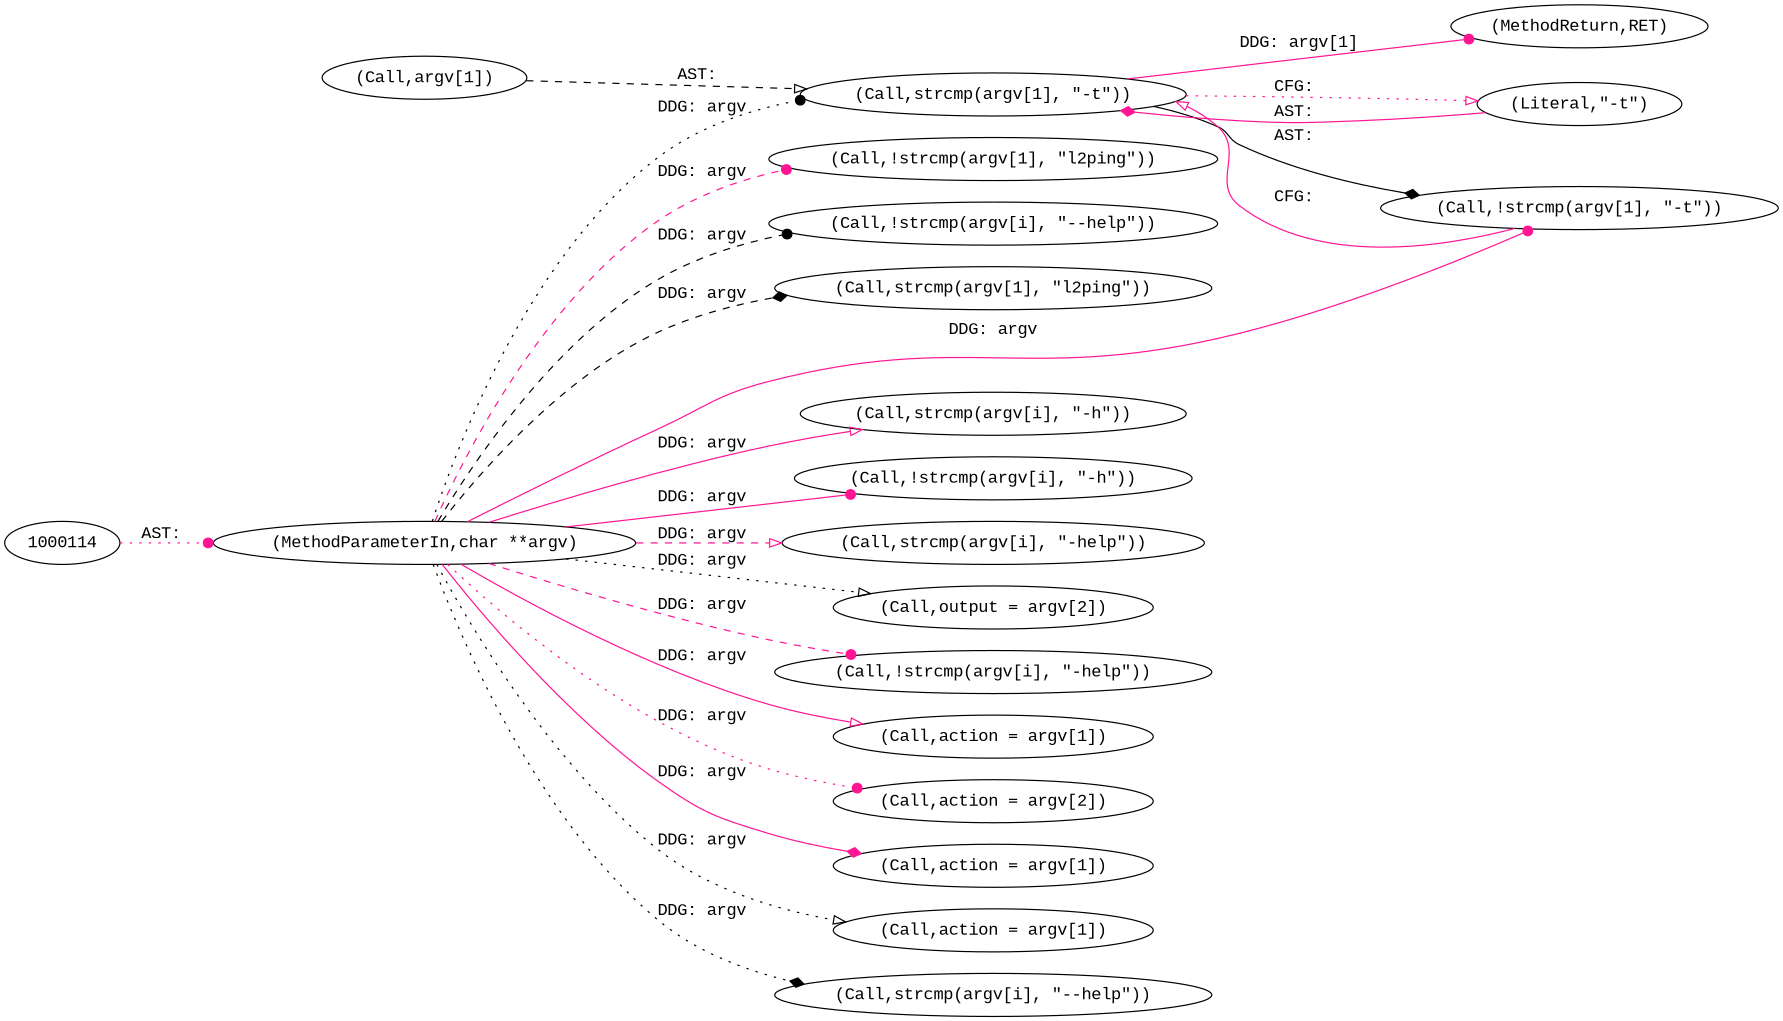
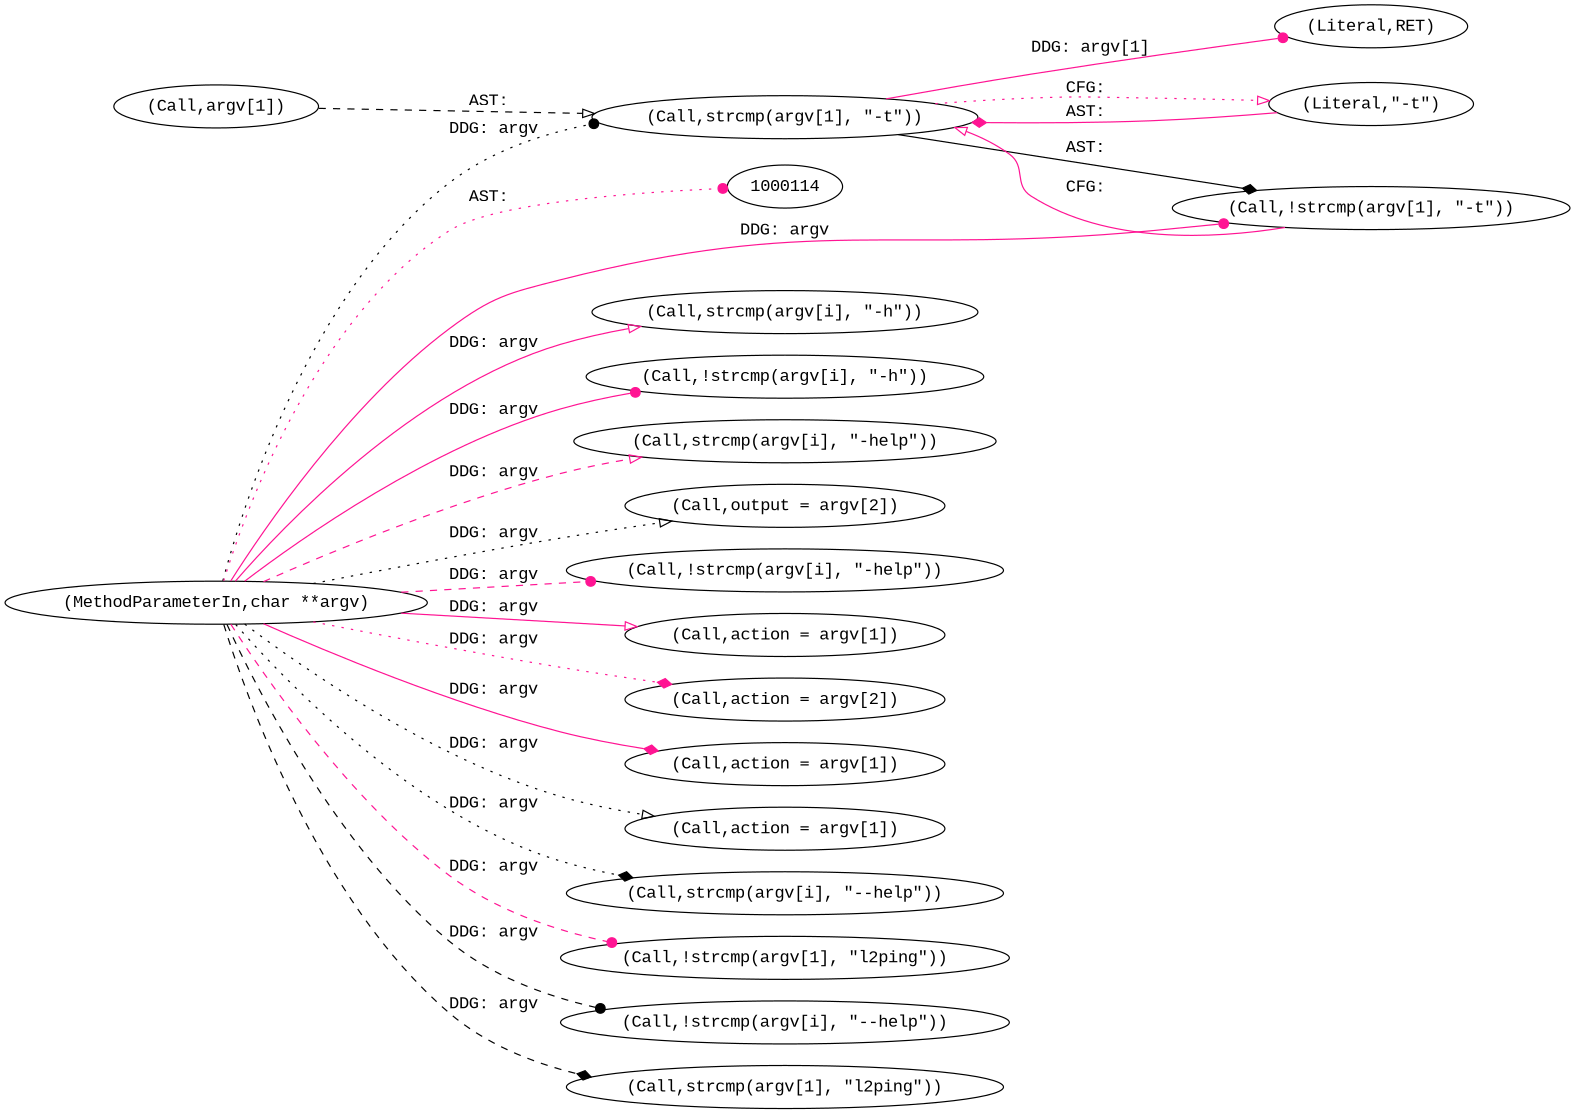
node "(MethodReturn,RET)": label "(MethodReturn,RET)" -> "(Literal,RET)"
edge "1000114" -> "(MethodParameterIn,char **argv)": reversed
edge "(MethodParameterIn,char **argv)" -> "(Call,action = argv[2])": arrowhead dot -> diamond
